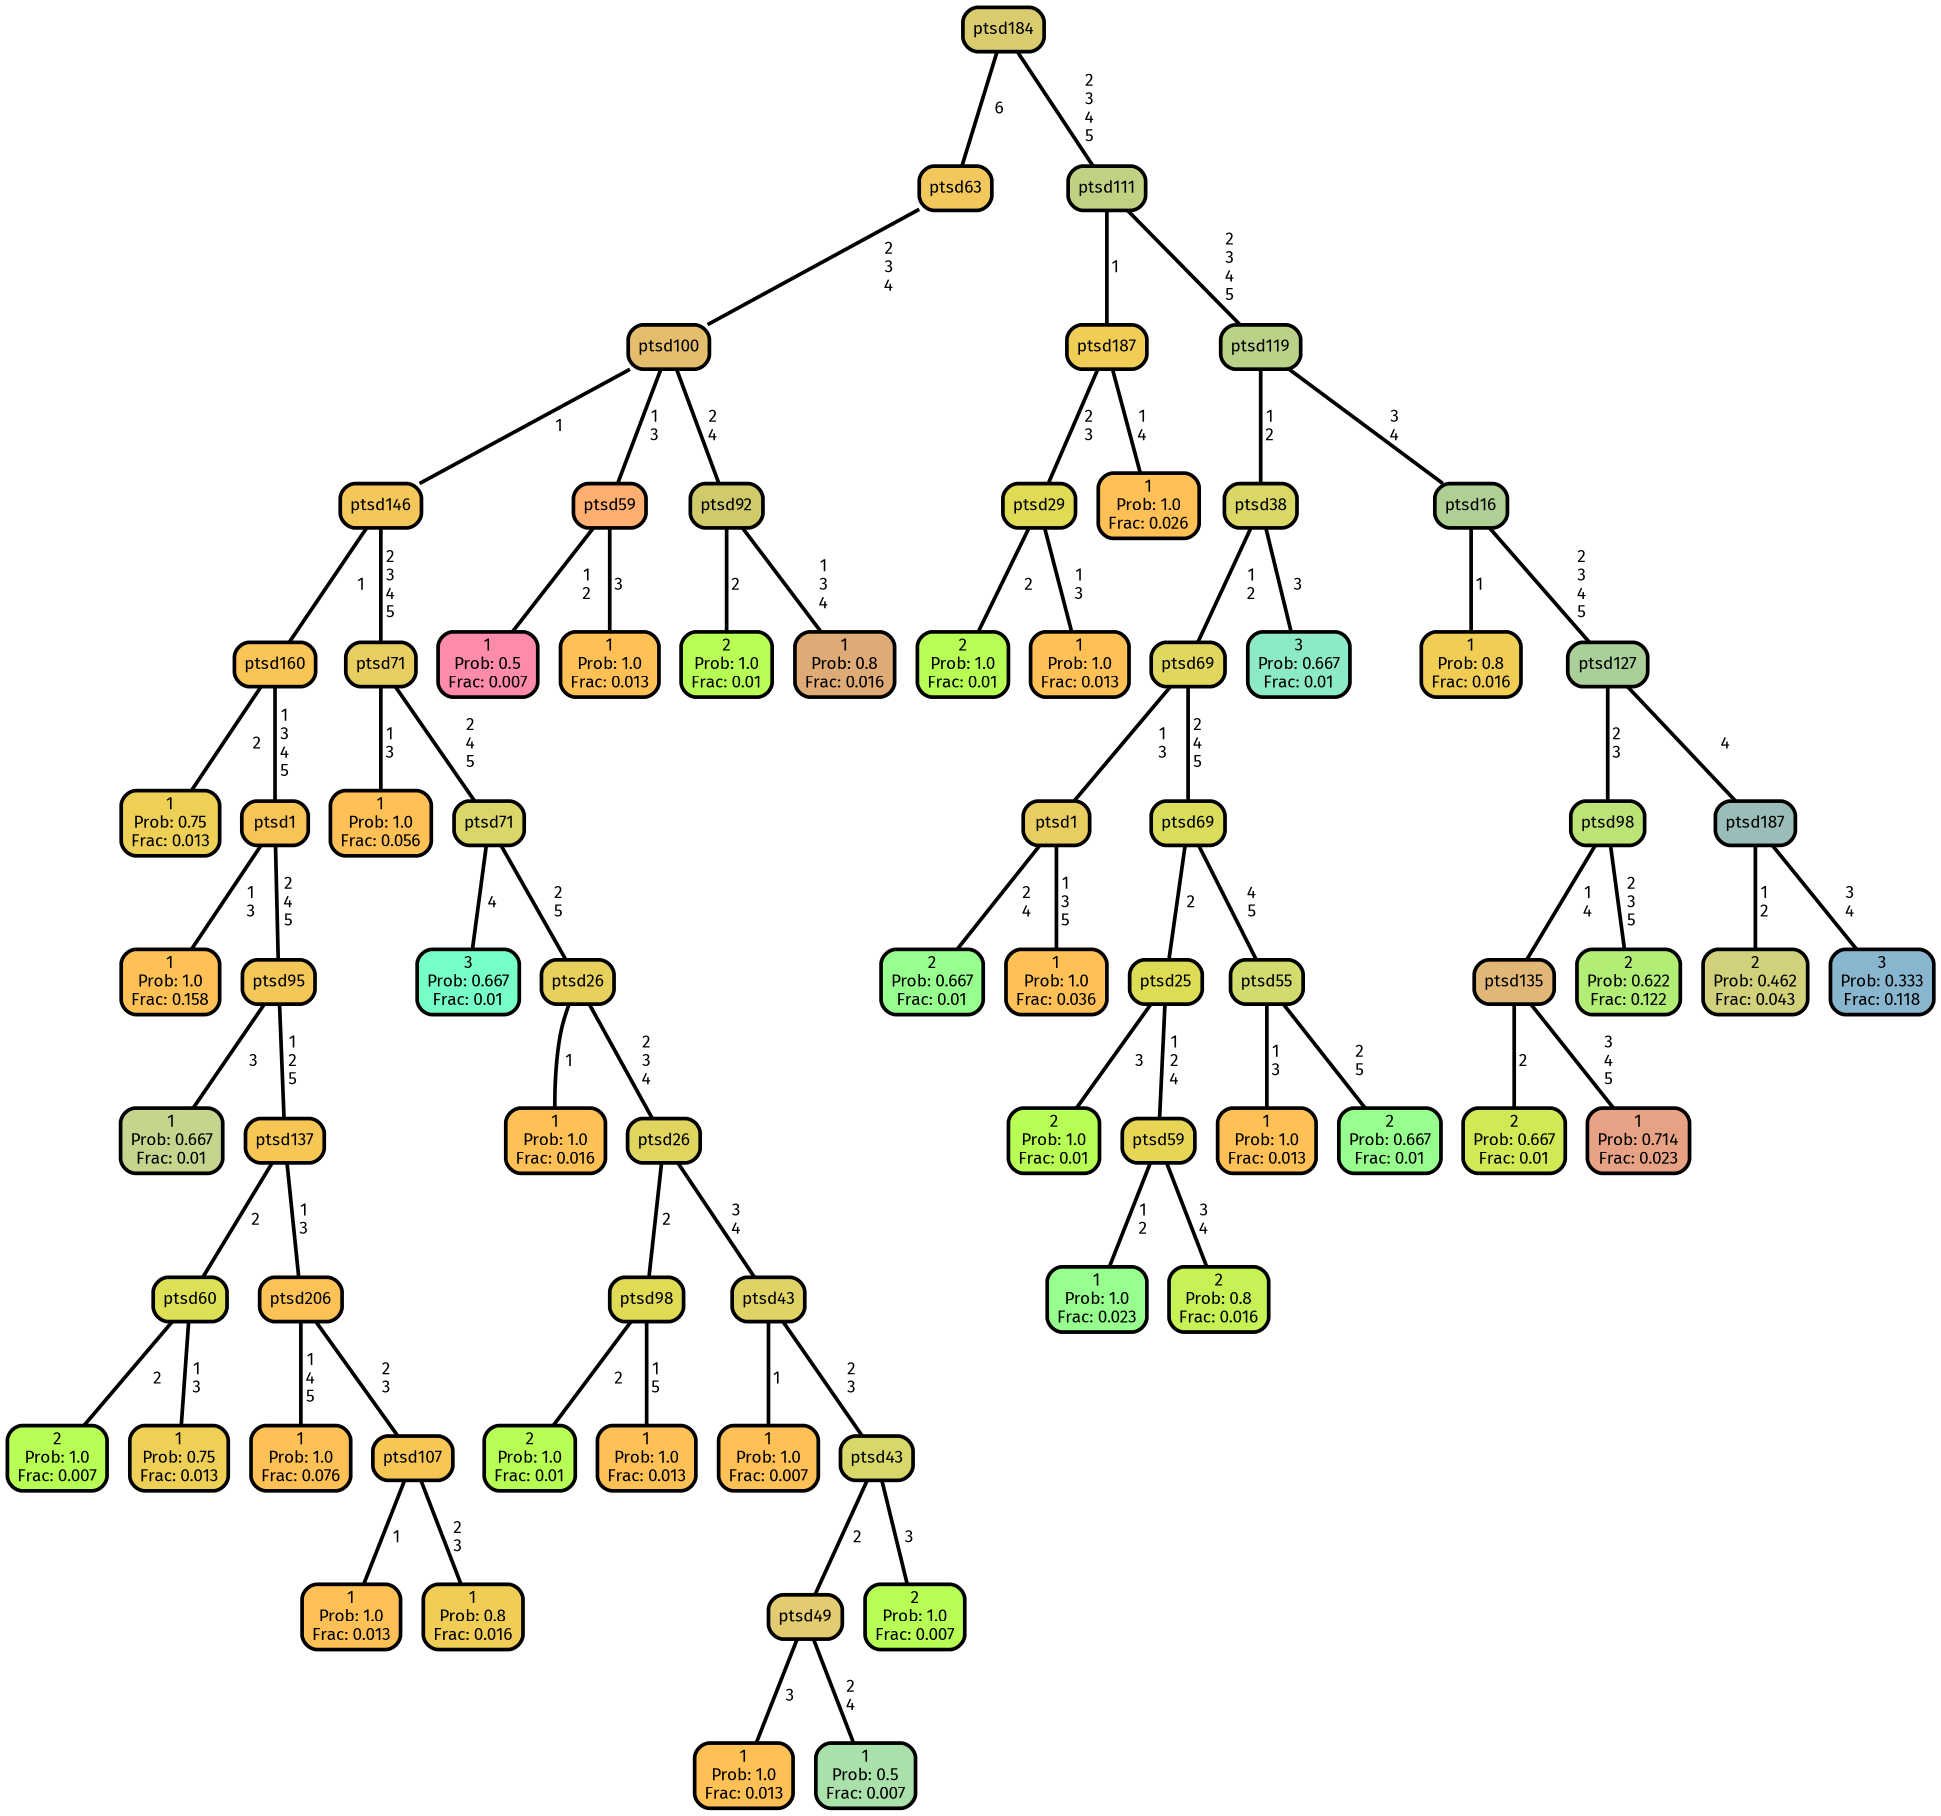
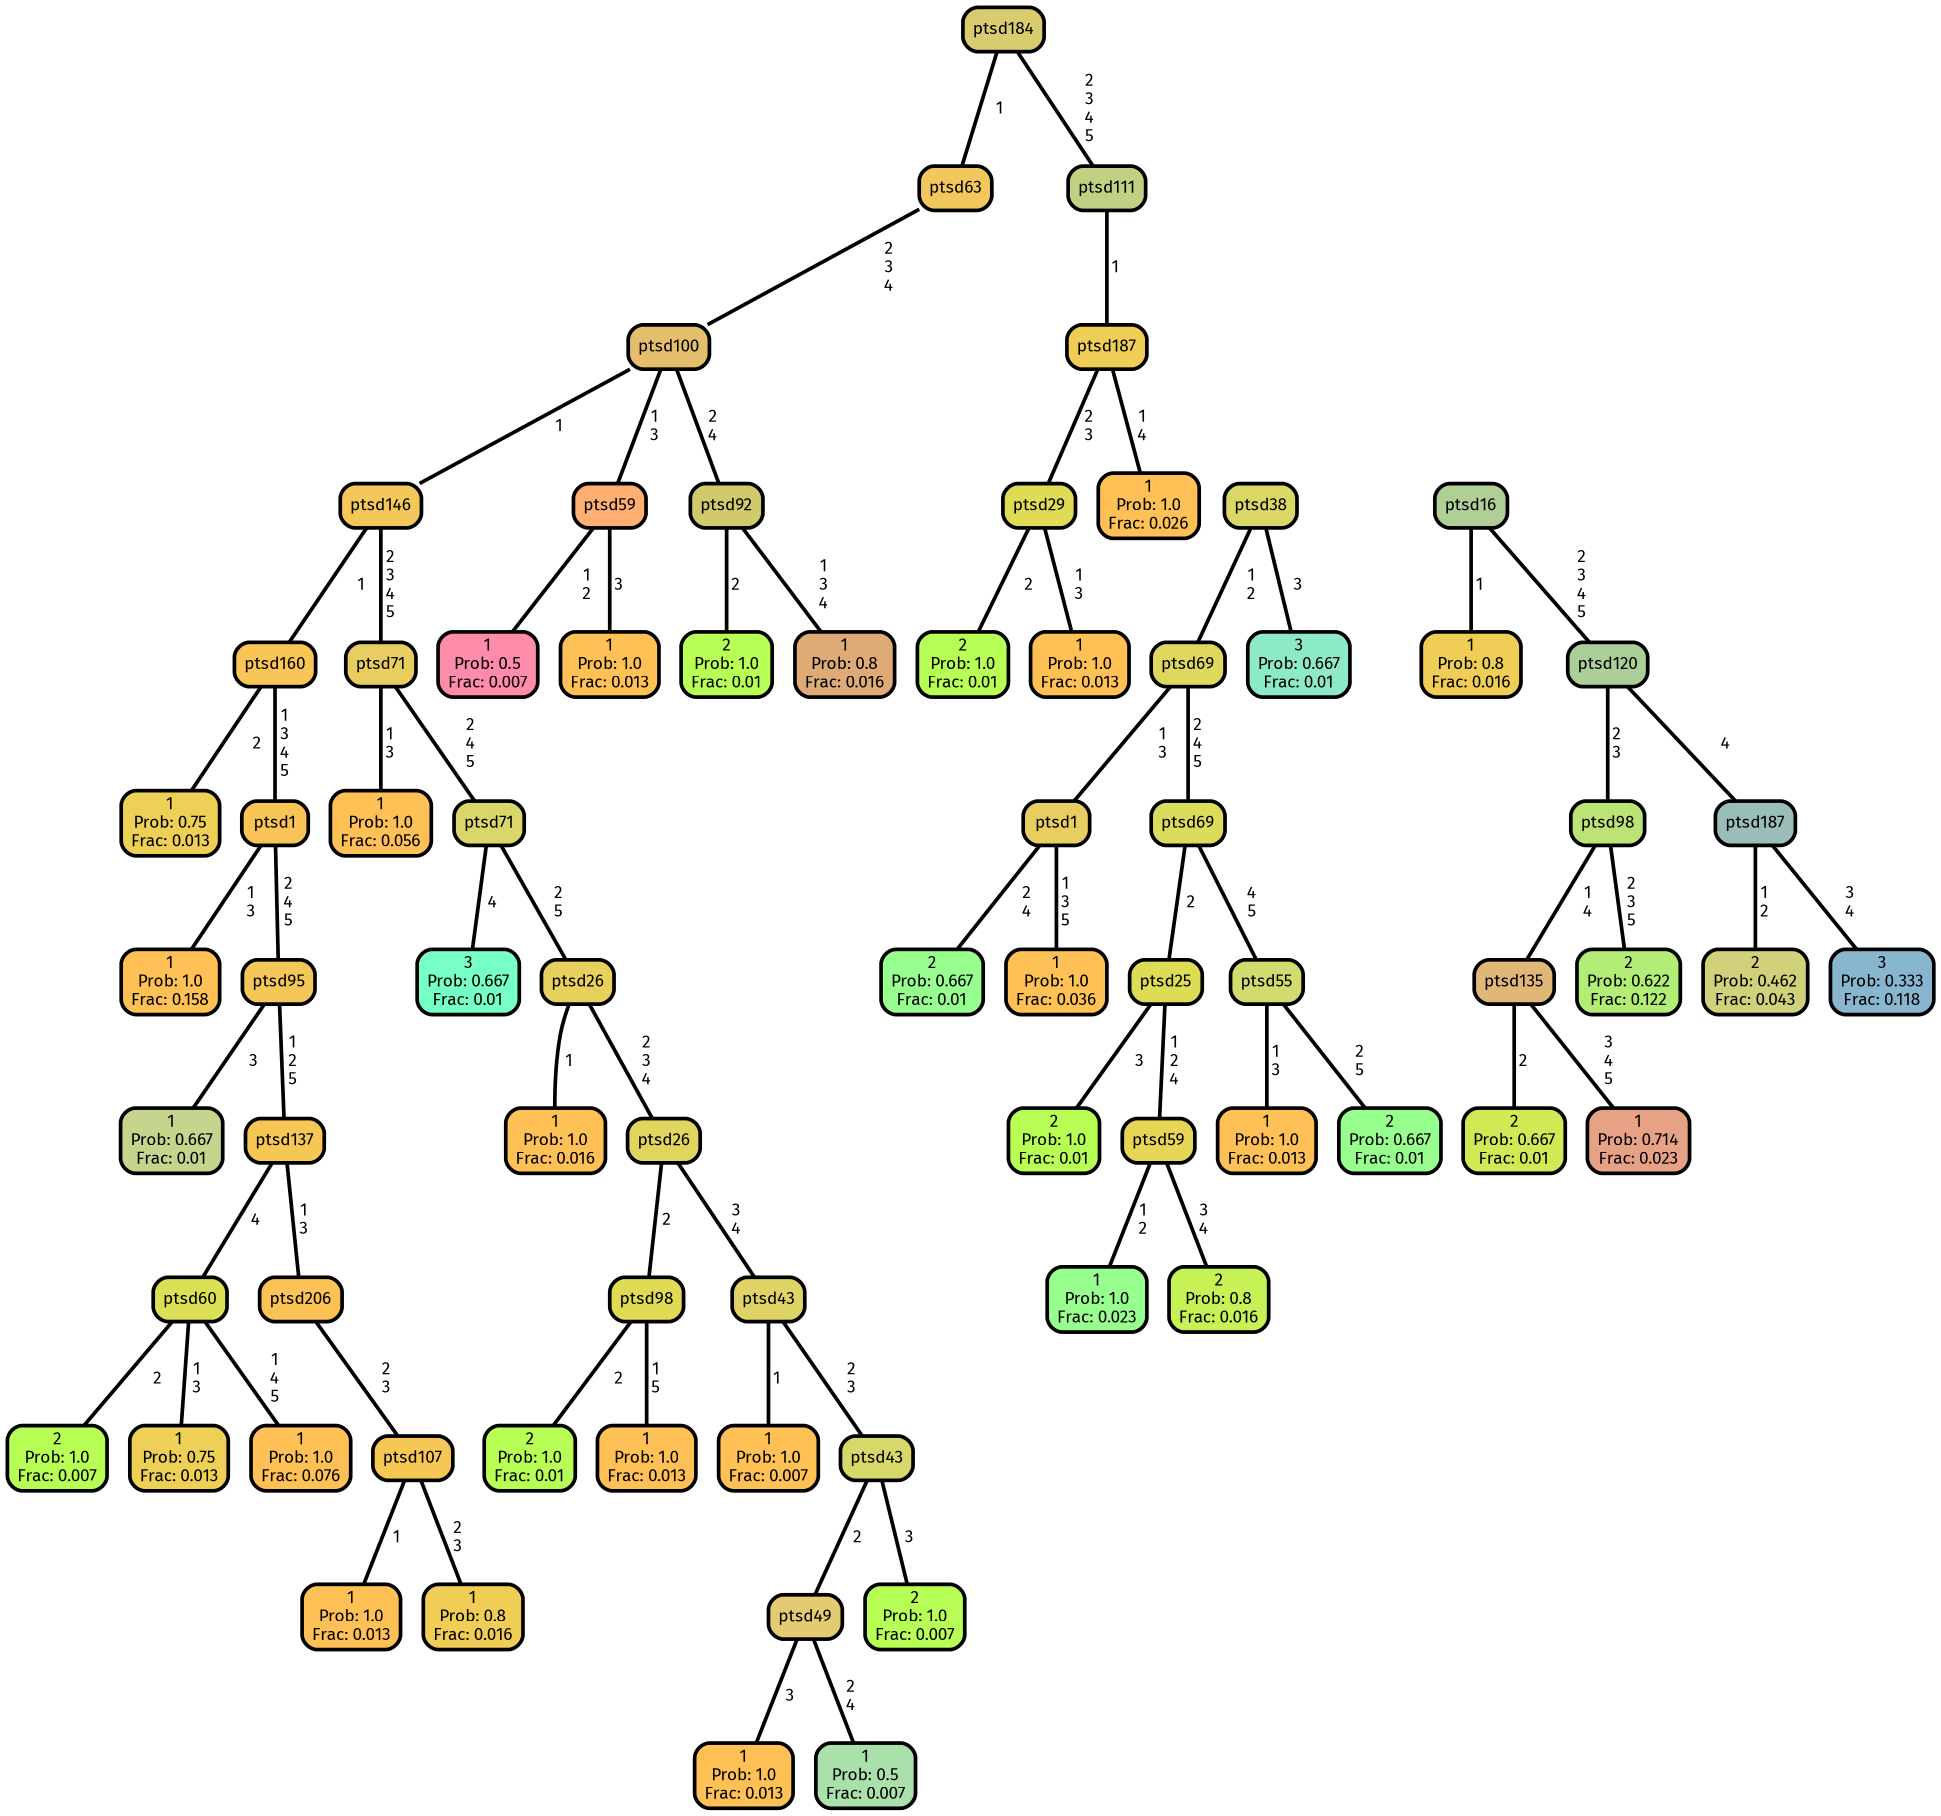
edge "ptsd184" -- "ptsd63": label " 6" -> " 1"
node "ptsd119": removed
node "ptsd127": label "ptsd127" -> "ptsd120"
edge "ptsd137" -- "ptsd60": label " 2" -> " 4"
edge "ptsd206" -- "1 Prob: 1.0 Frac: 0.076": now "ptsd60" -- "1 Prob: 1.0 Frac: 0.076"
